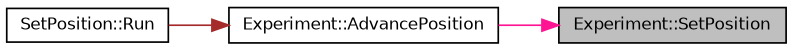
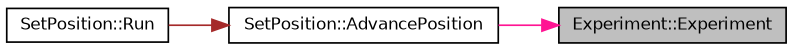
node "Experiment::AdvancePosition": label "Experiment::AdvancePosition" -> "SetPosition::AdvancePosition"
node "Experiment::SetPosition": label "Experiment::SetPosition" -> "Experiment::Experiment"
